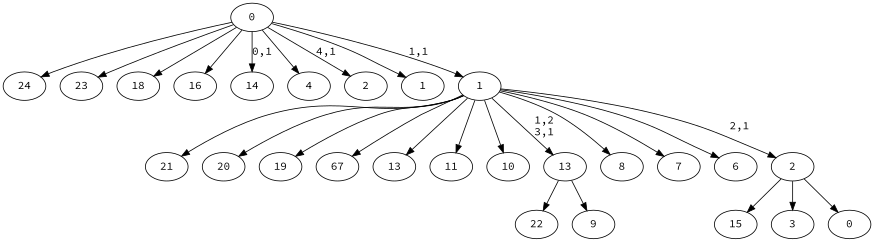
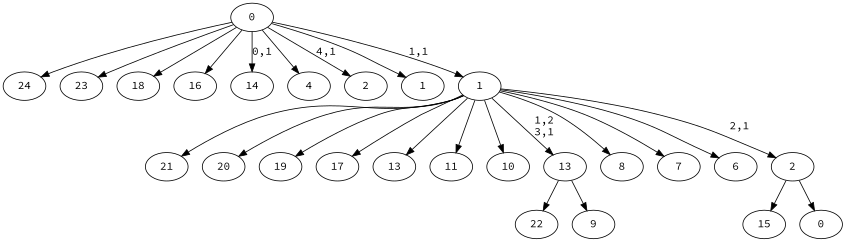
node "67": label "67" -> "17"
node "3": removed
